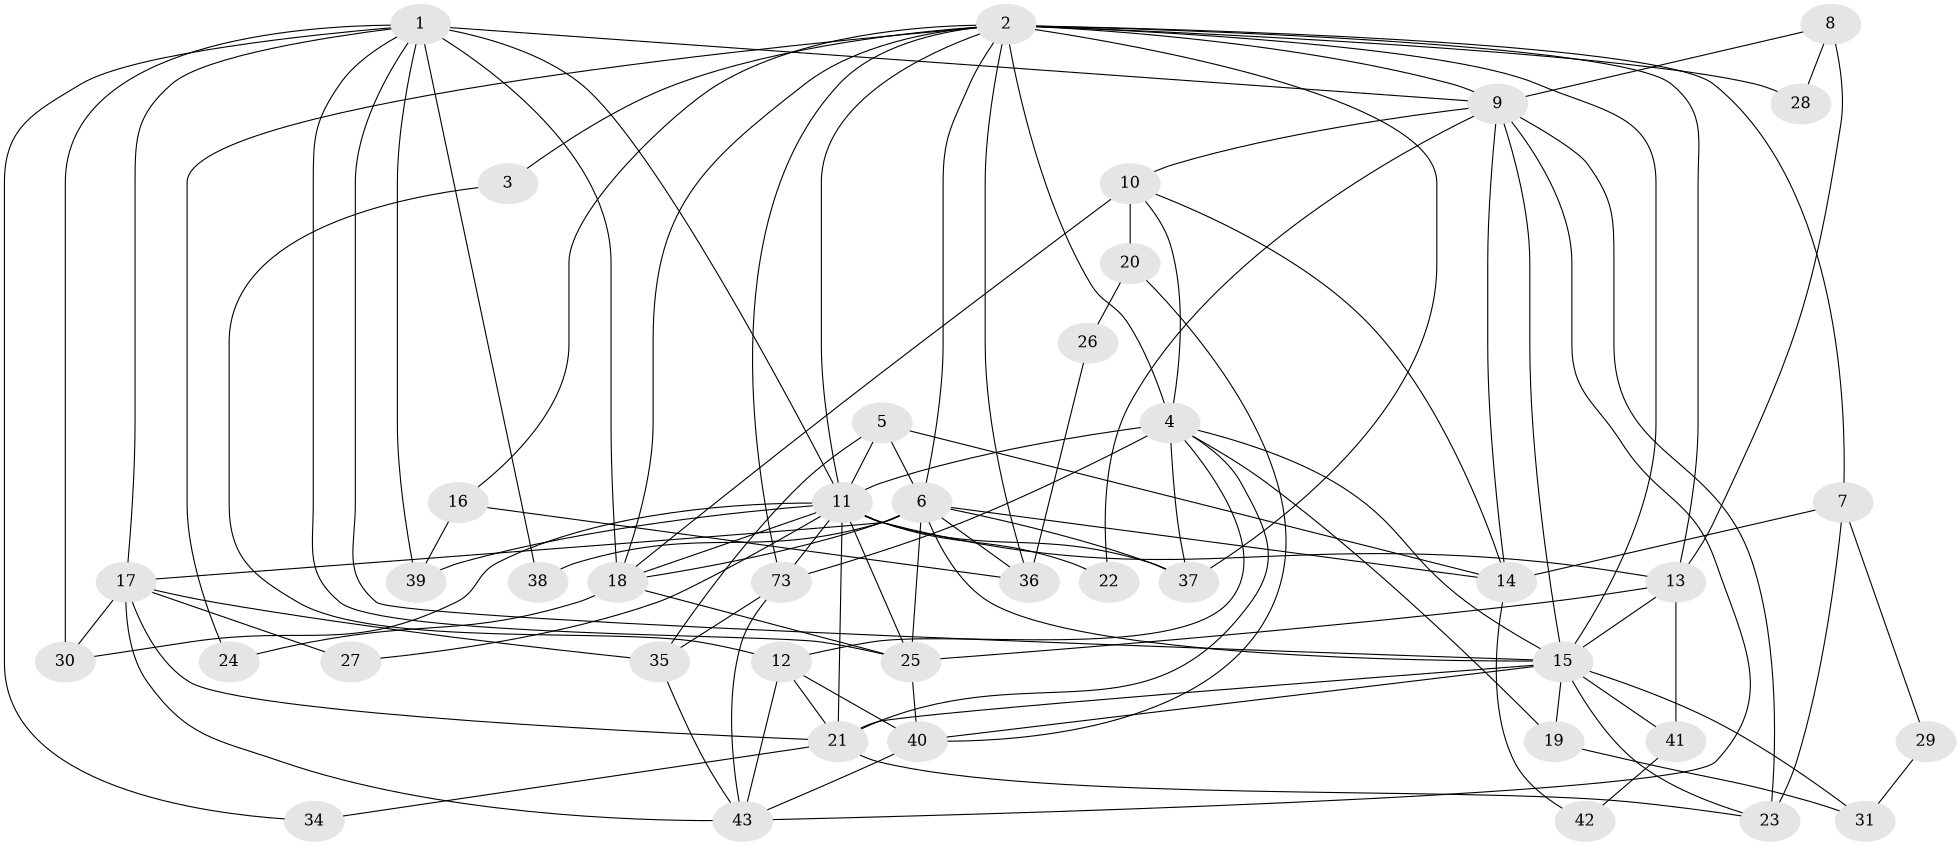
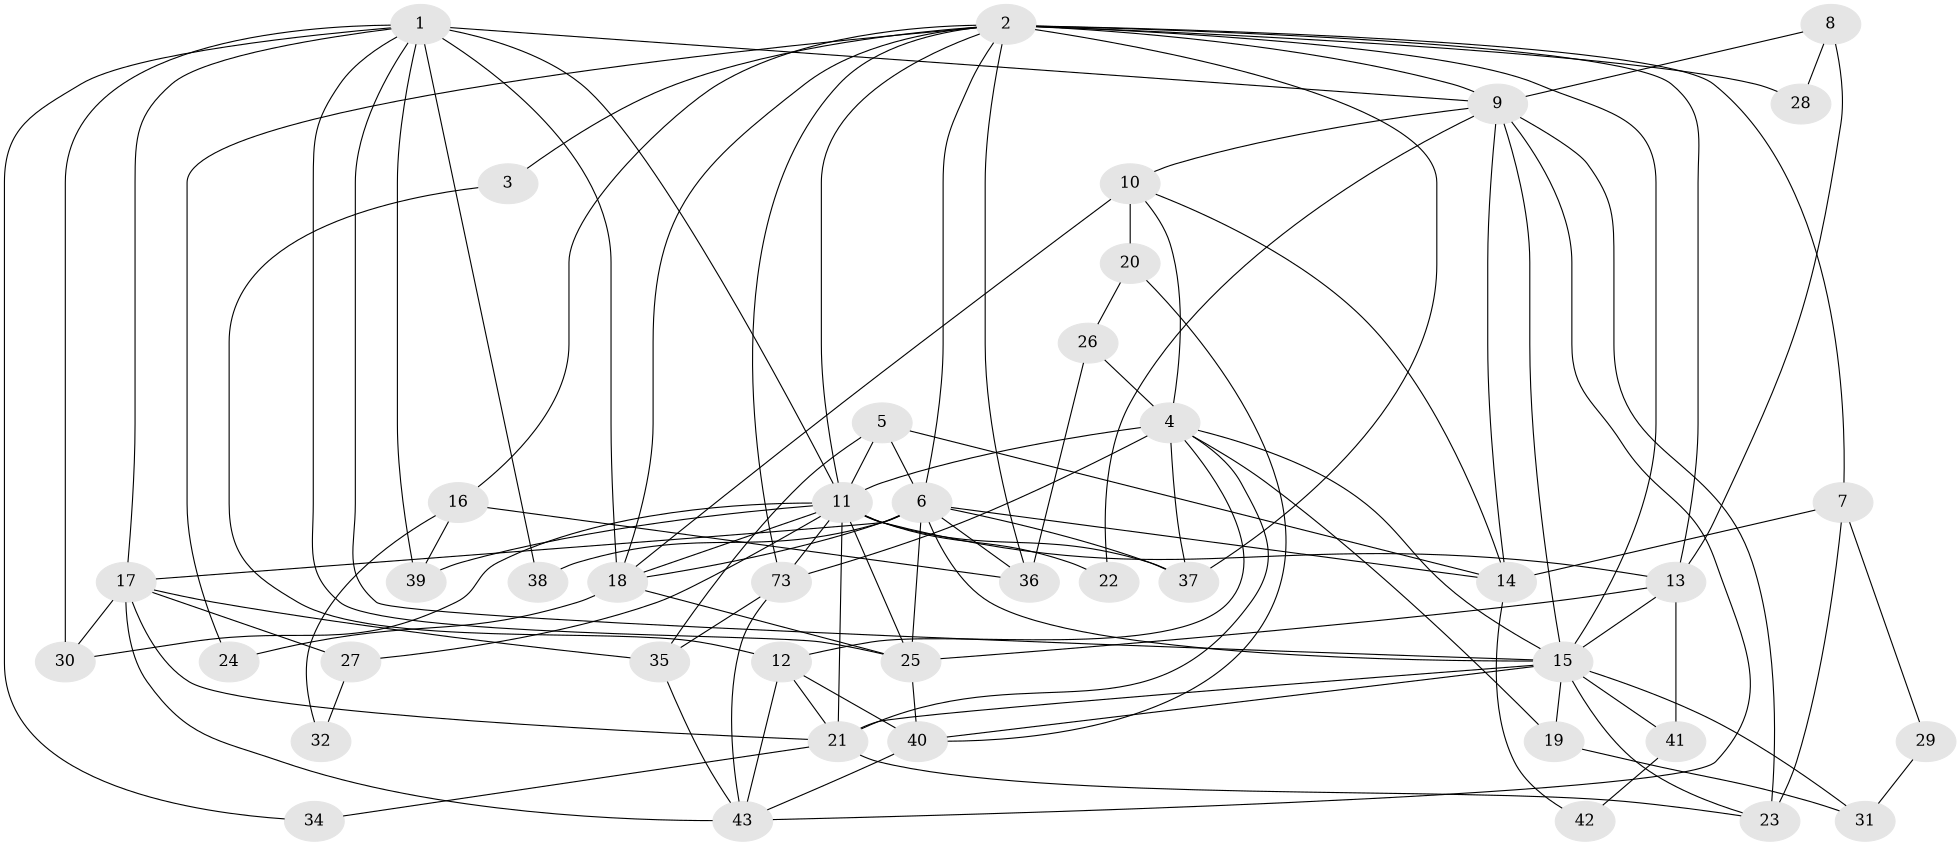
edge "2" -- "4": now "26" -- "4"
node "32": added
